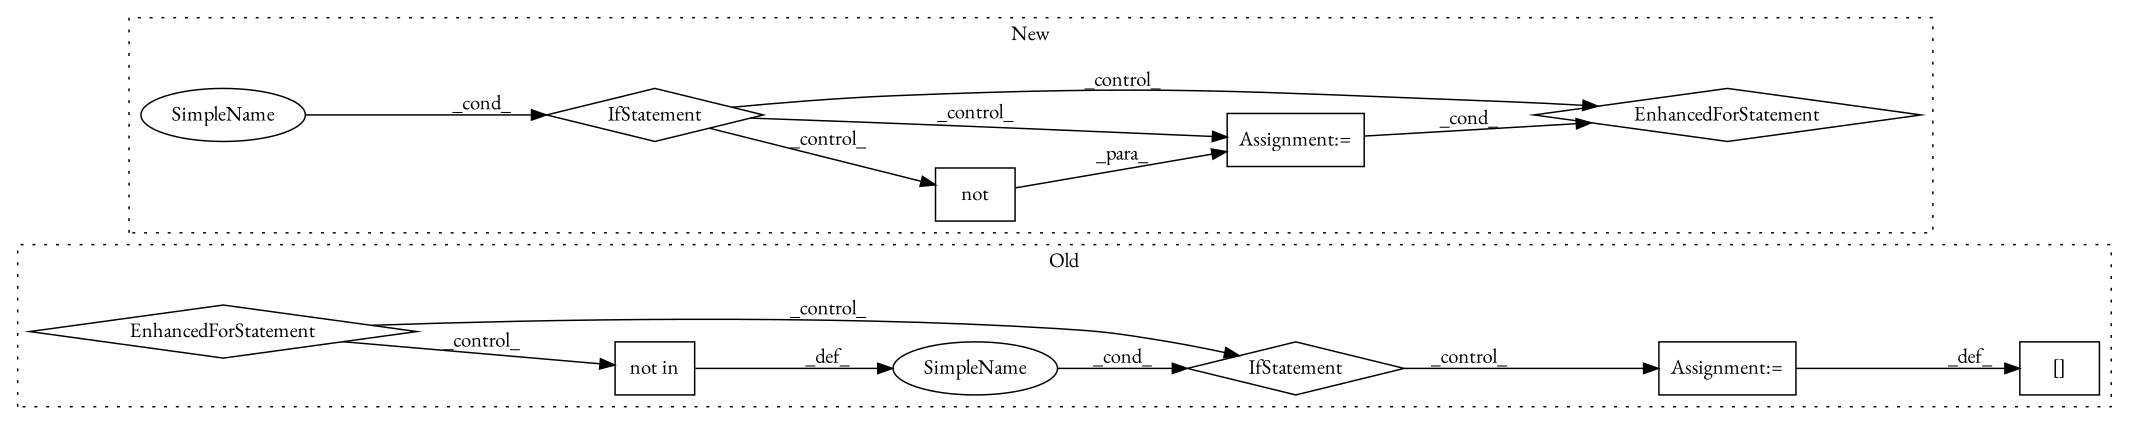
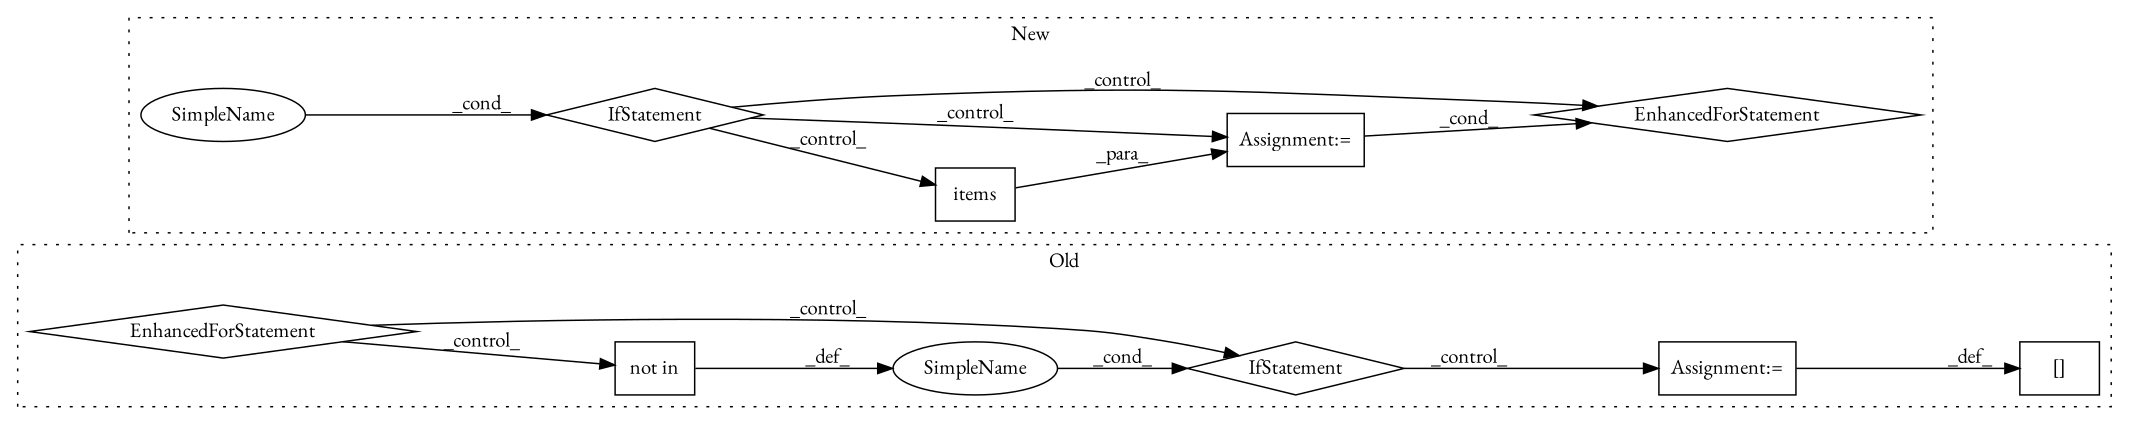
node "not": label "not" -> "items"
